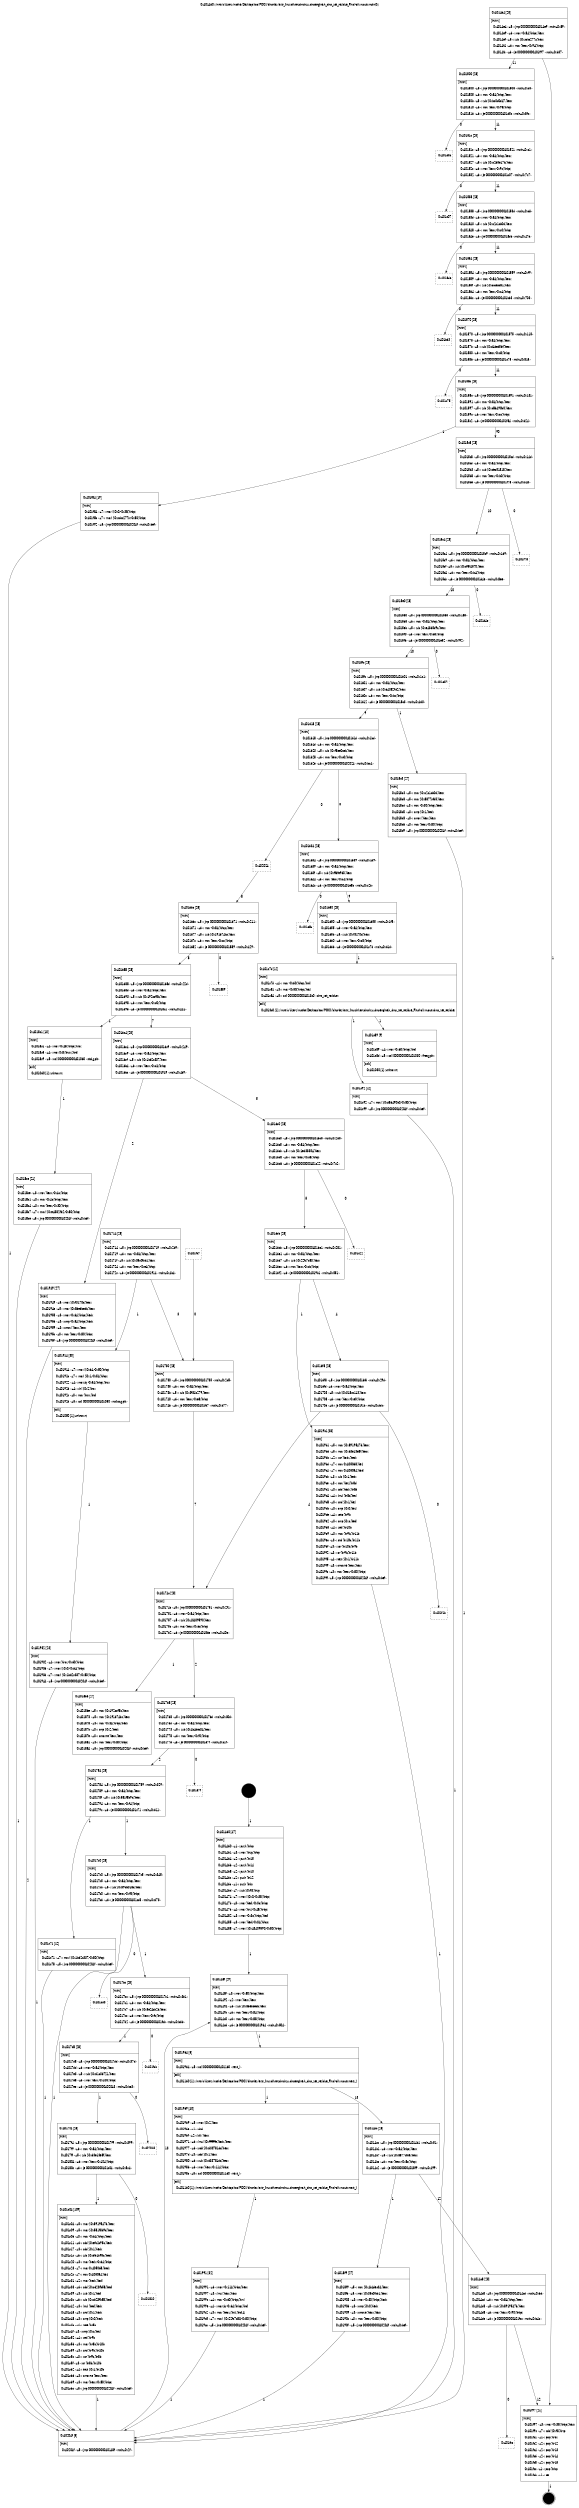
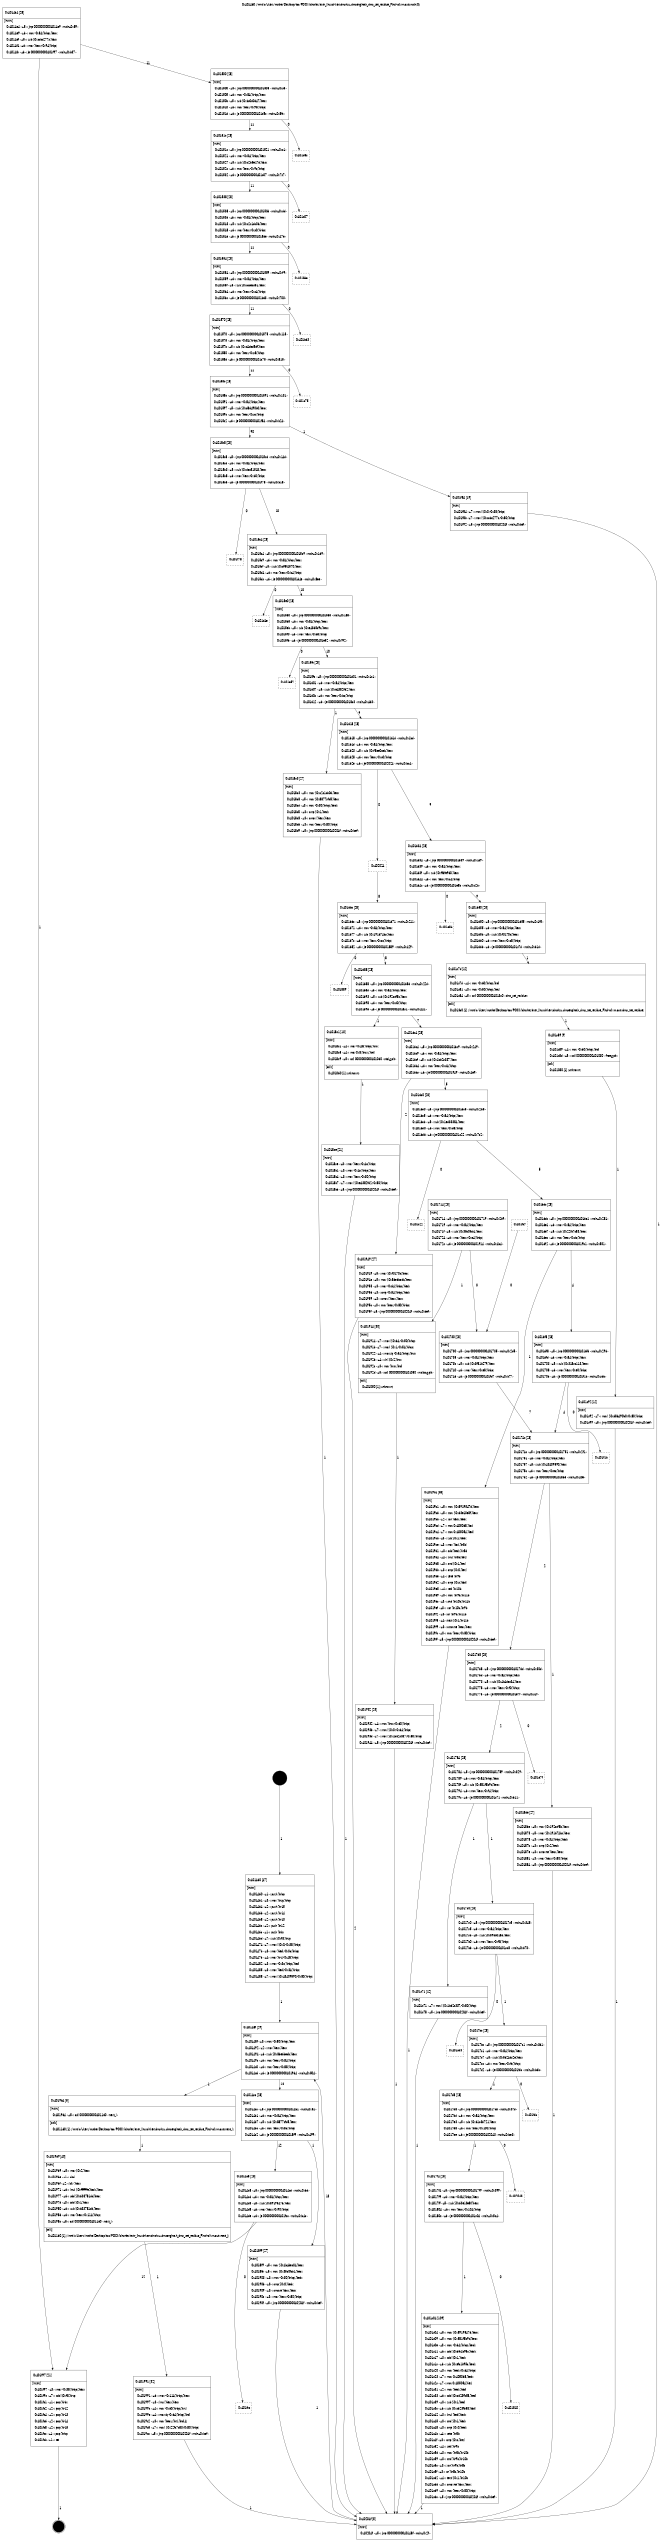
edge "0x401a7d [12]" -> "0x401a92 [12]": now "0x401a89 [9]" -> "0x401a92 [12]"
edge "0x401964 [5]" -> "0x4014ac [28]": now "0x40148f [29]" -> "0x4014ac [28]"
edge "0x4017a0 [28]" -> "0x40204f [5]": now "0x40186e [27]" -> "0x40204f [5]"
